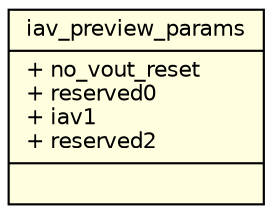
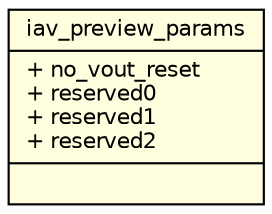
node "iav_preview_params": text "+ iav1" -> "+ reserved1"
